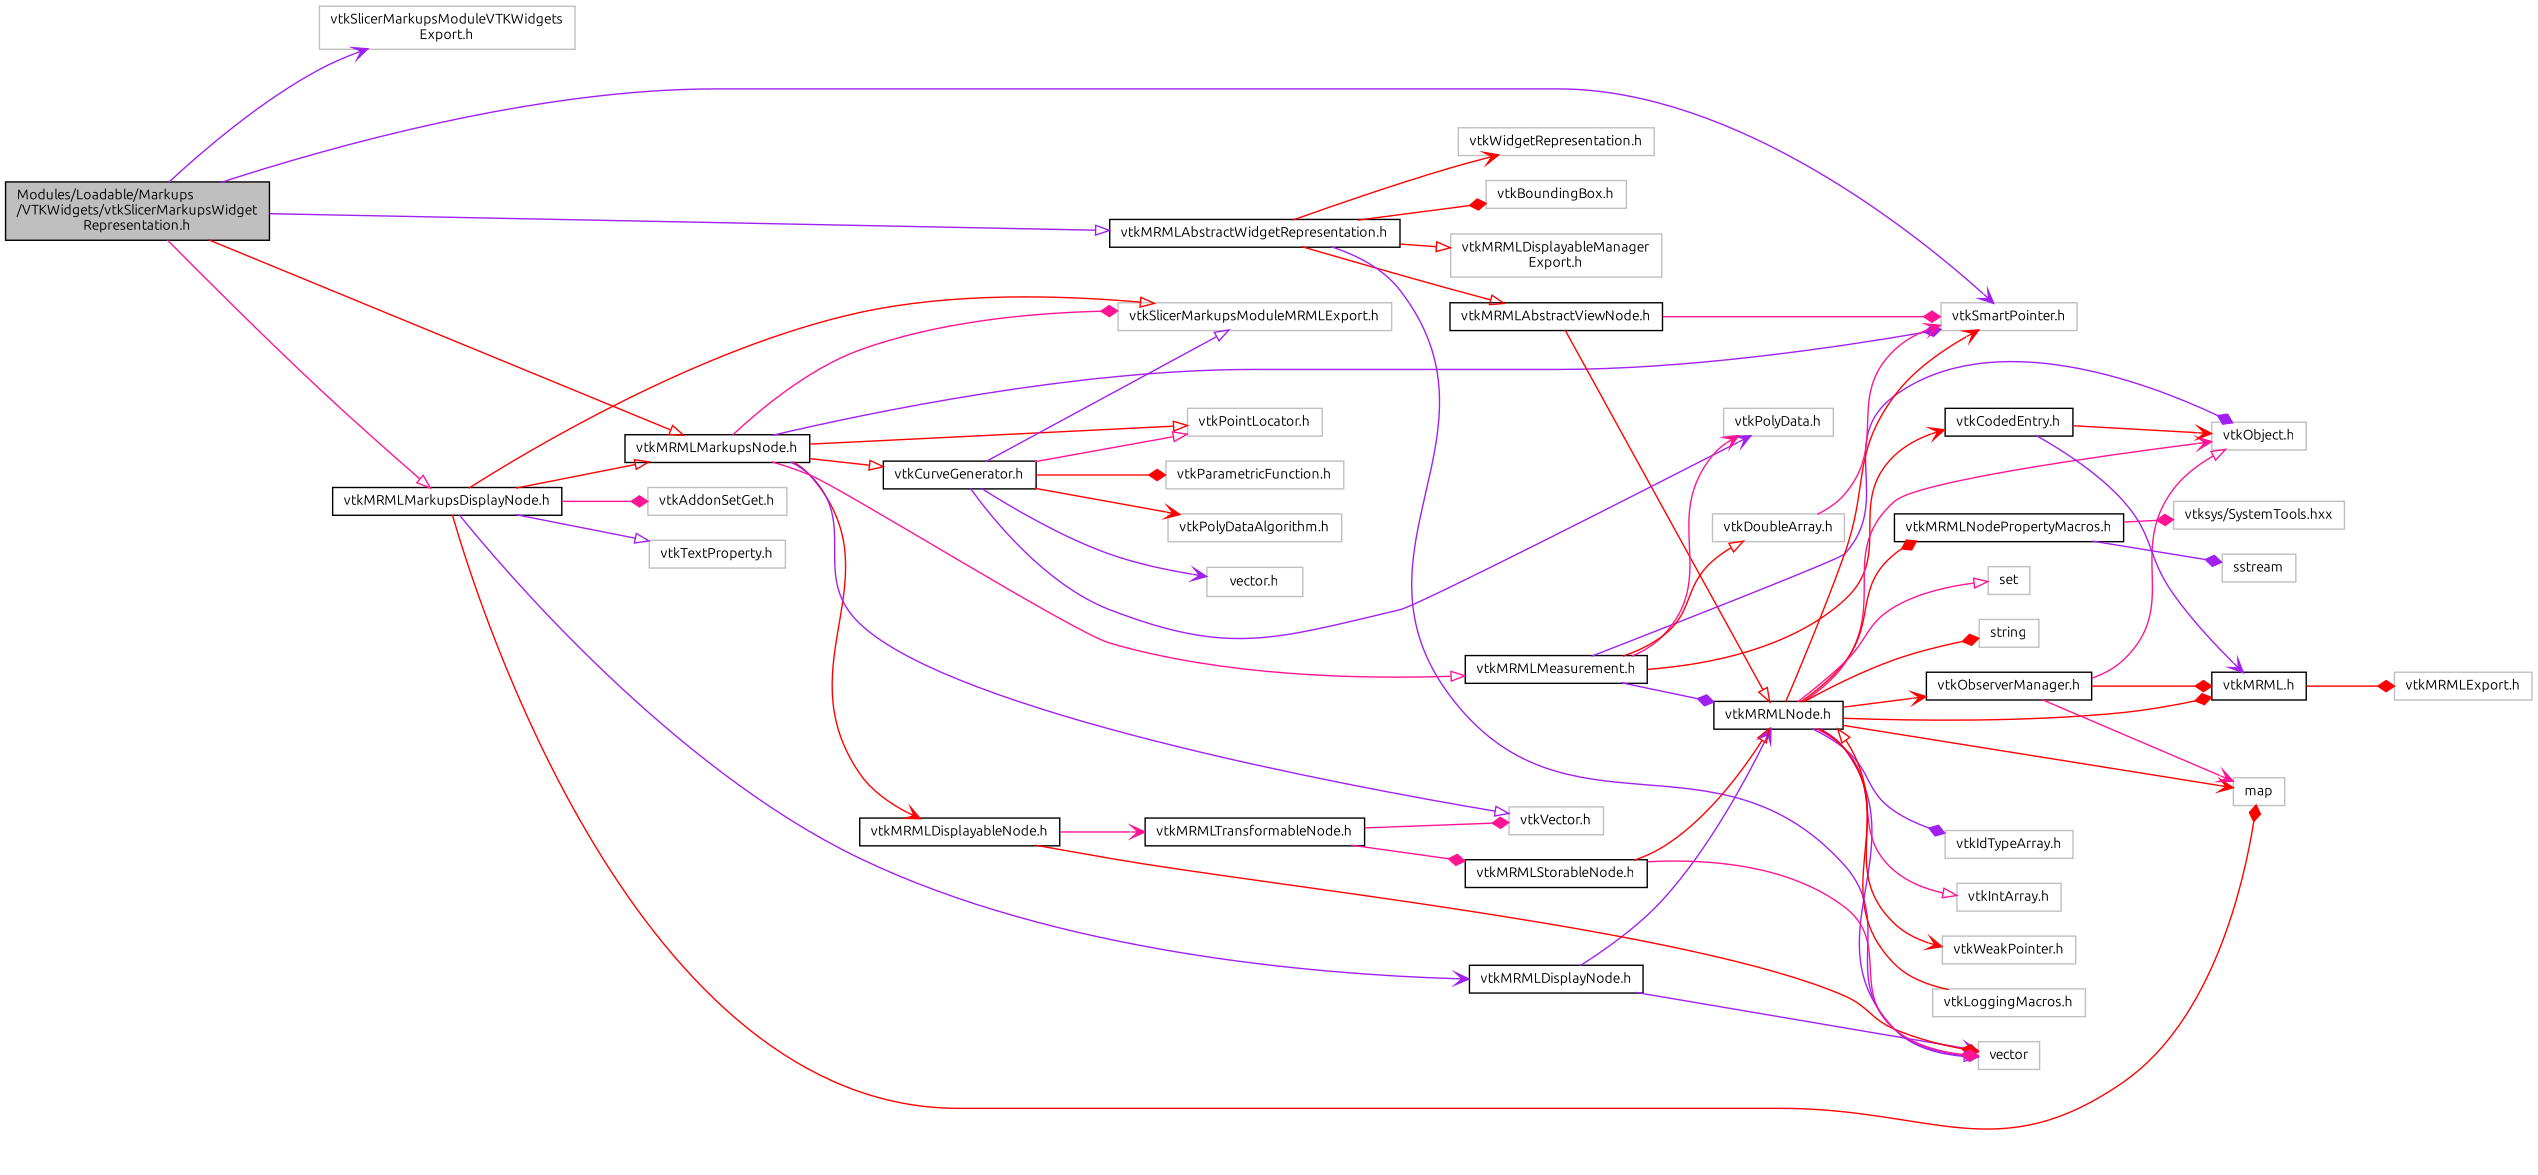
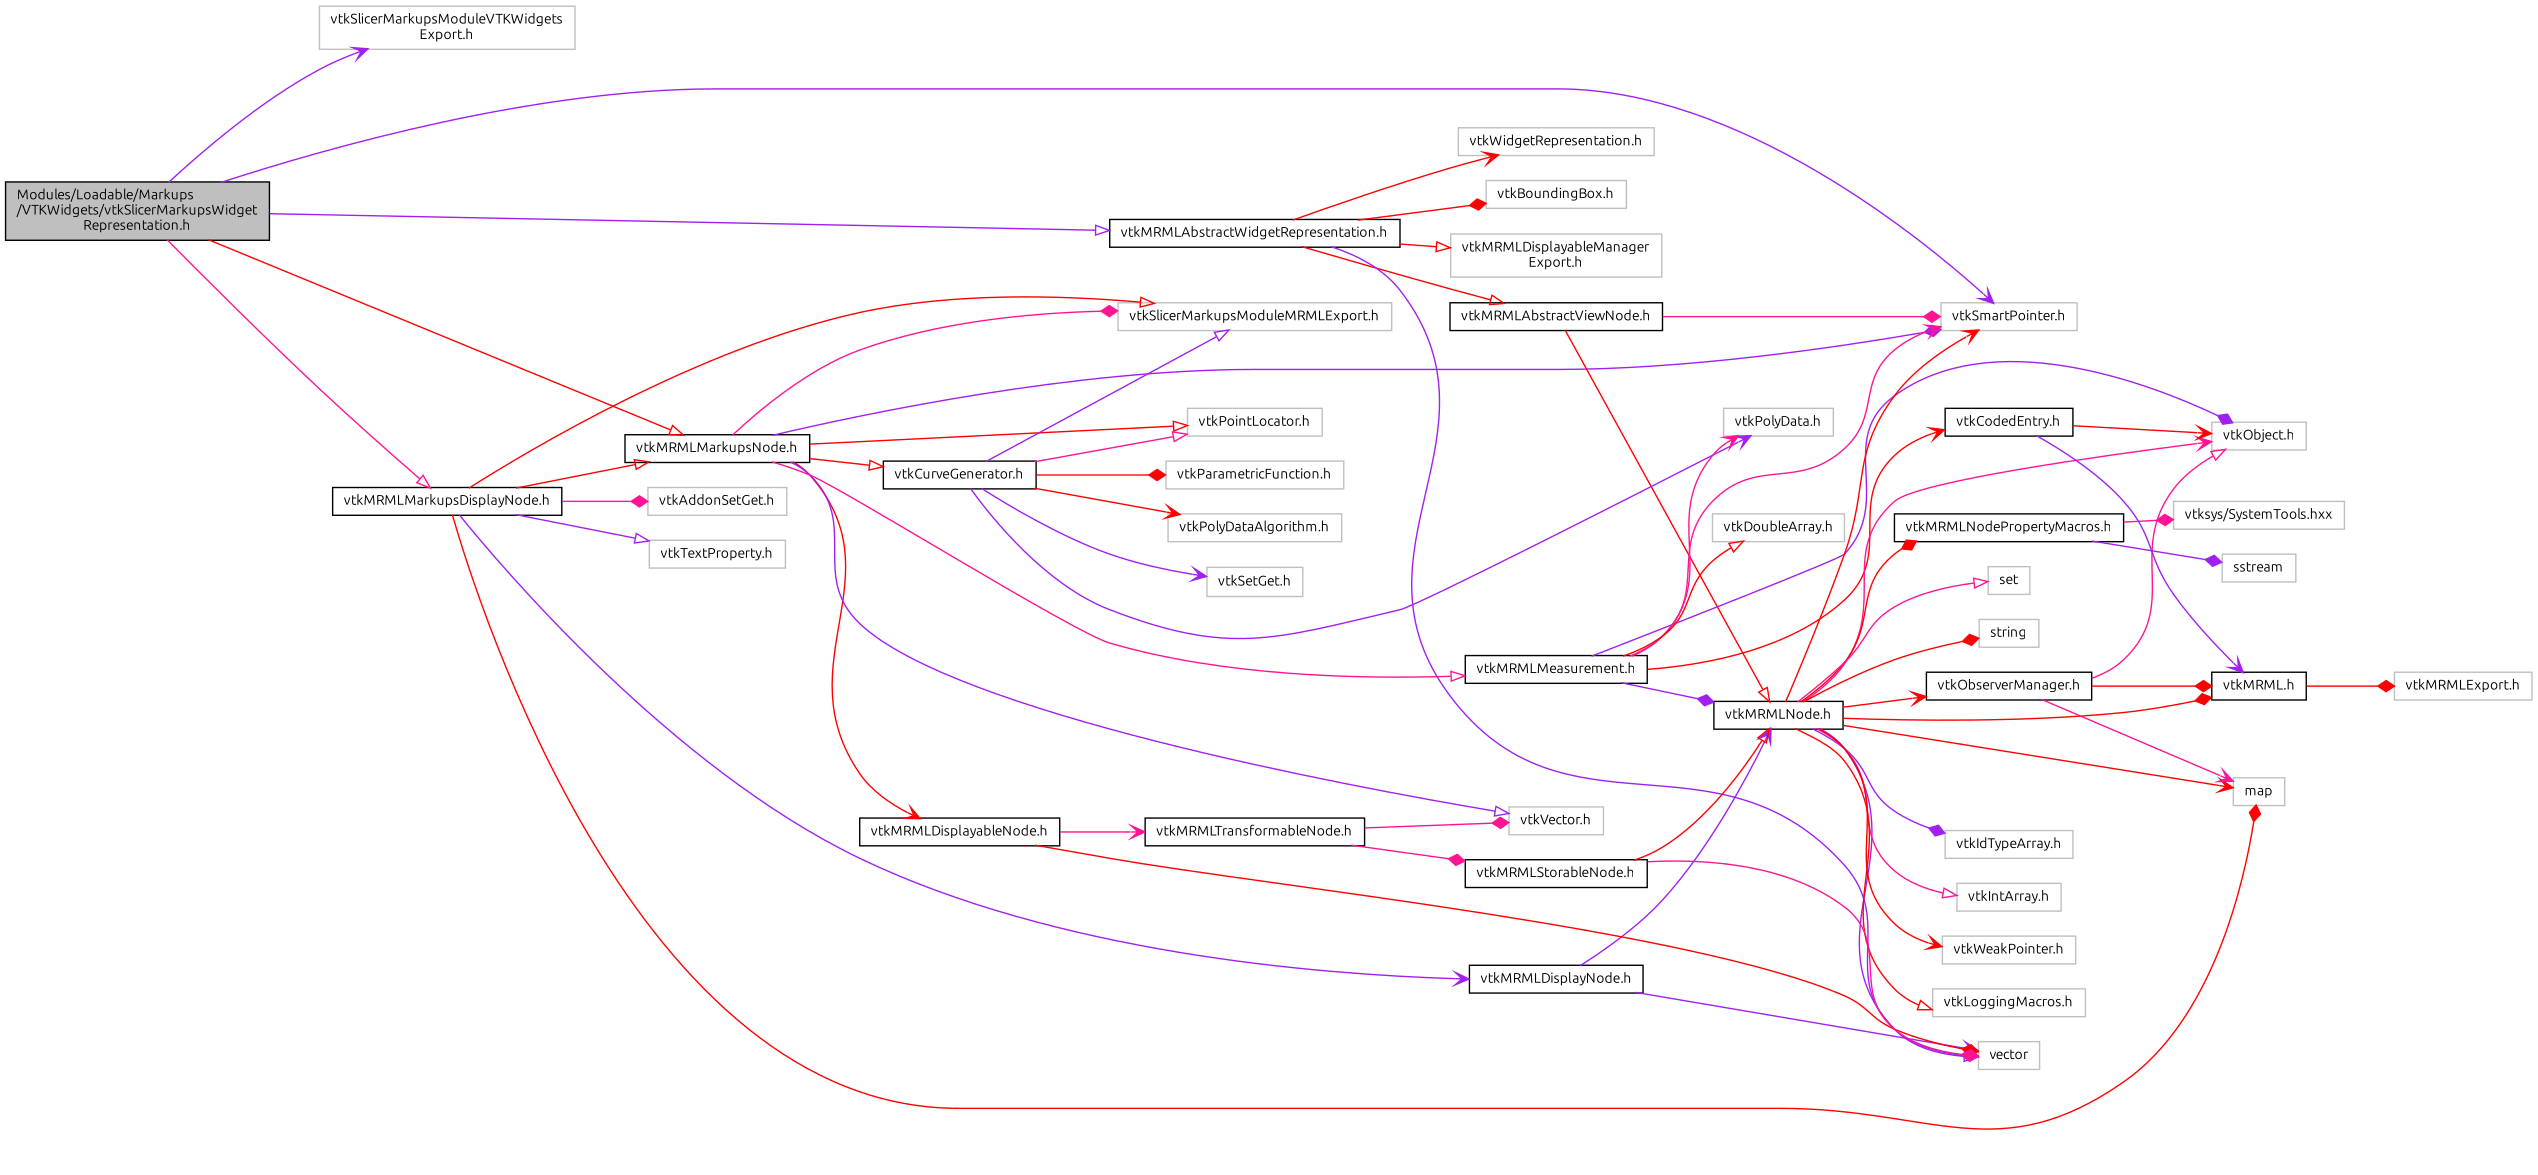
edge "vtkDoubleArray.h" -> "vtkSmartPointer.h": now "vtkMRMLMeasurement.h" -> "vtkSmartPointer.h"
node "vector.h": label "vector.h" -> "vtkSetGet.h"
edge "vtkLoggingMacros.h" -> "vtkMRMLNode.h": reversed
